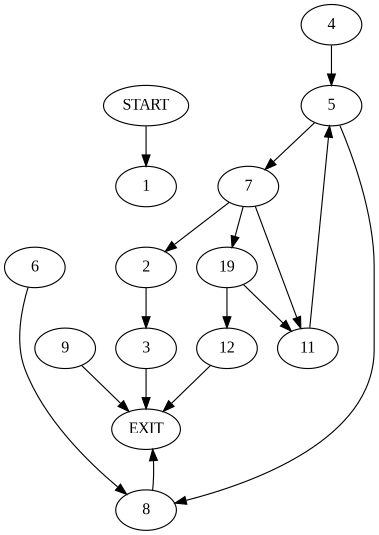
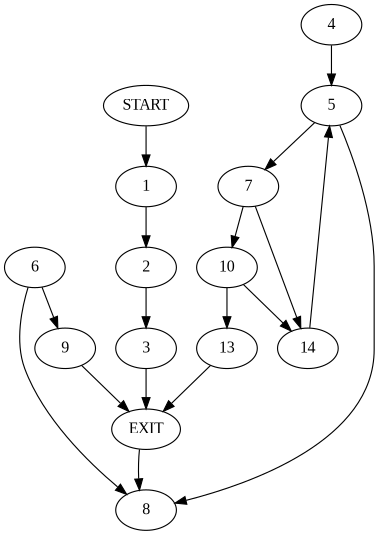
edge "7" -> "2": now "1" -> "2"
node "19": label "19" -> "10"
edge "6" -> "9": added
node "12": label "12" -> "13"
node "11": label "11" -> "14"
edge "8" -> "EXIT": reversed
